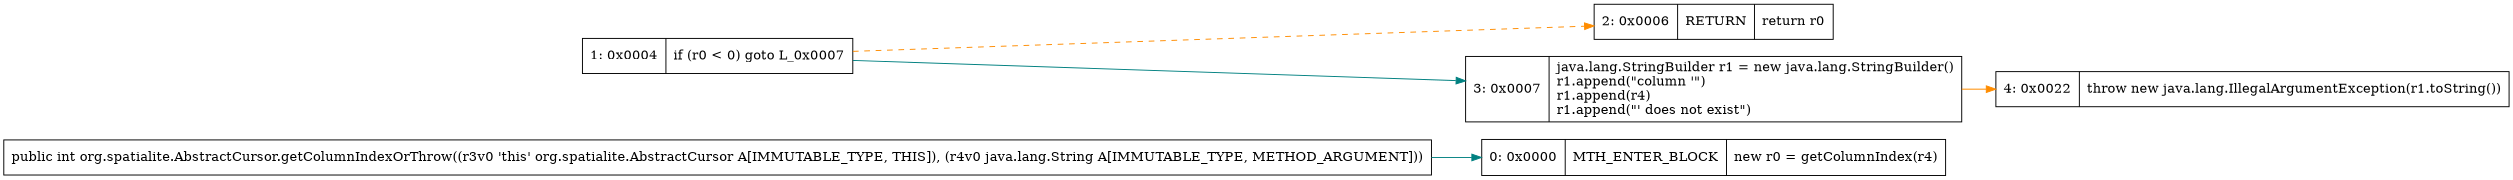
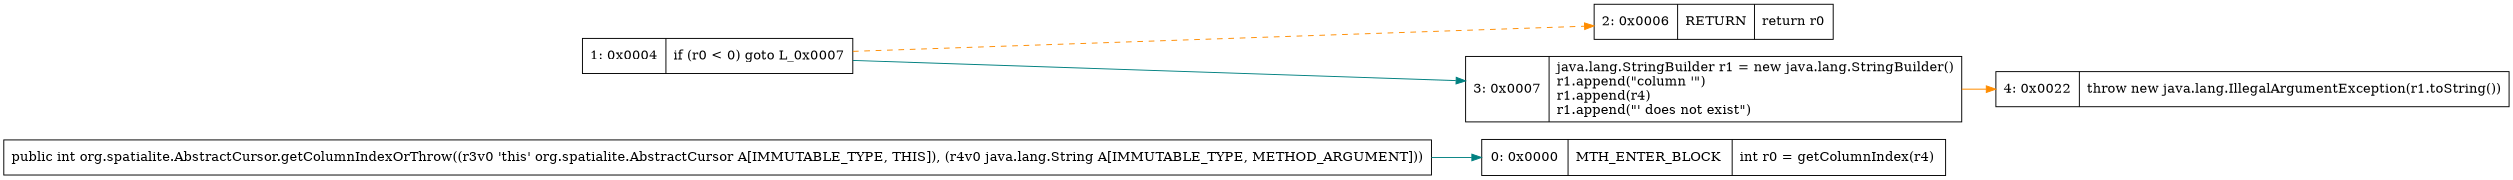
node "0: 0x0000": text "new r0 = getColumnIndex(r4)" -> "int r0 = getColumnIndex(r4)"
